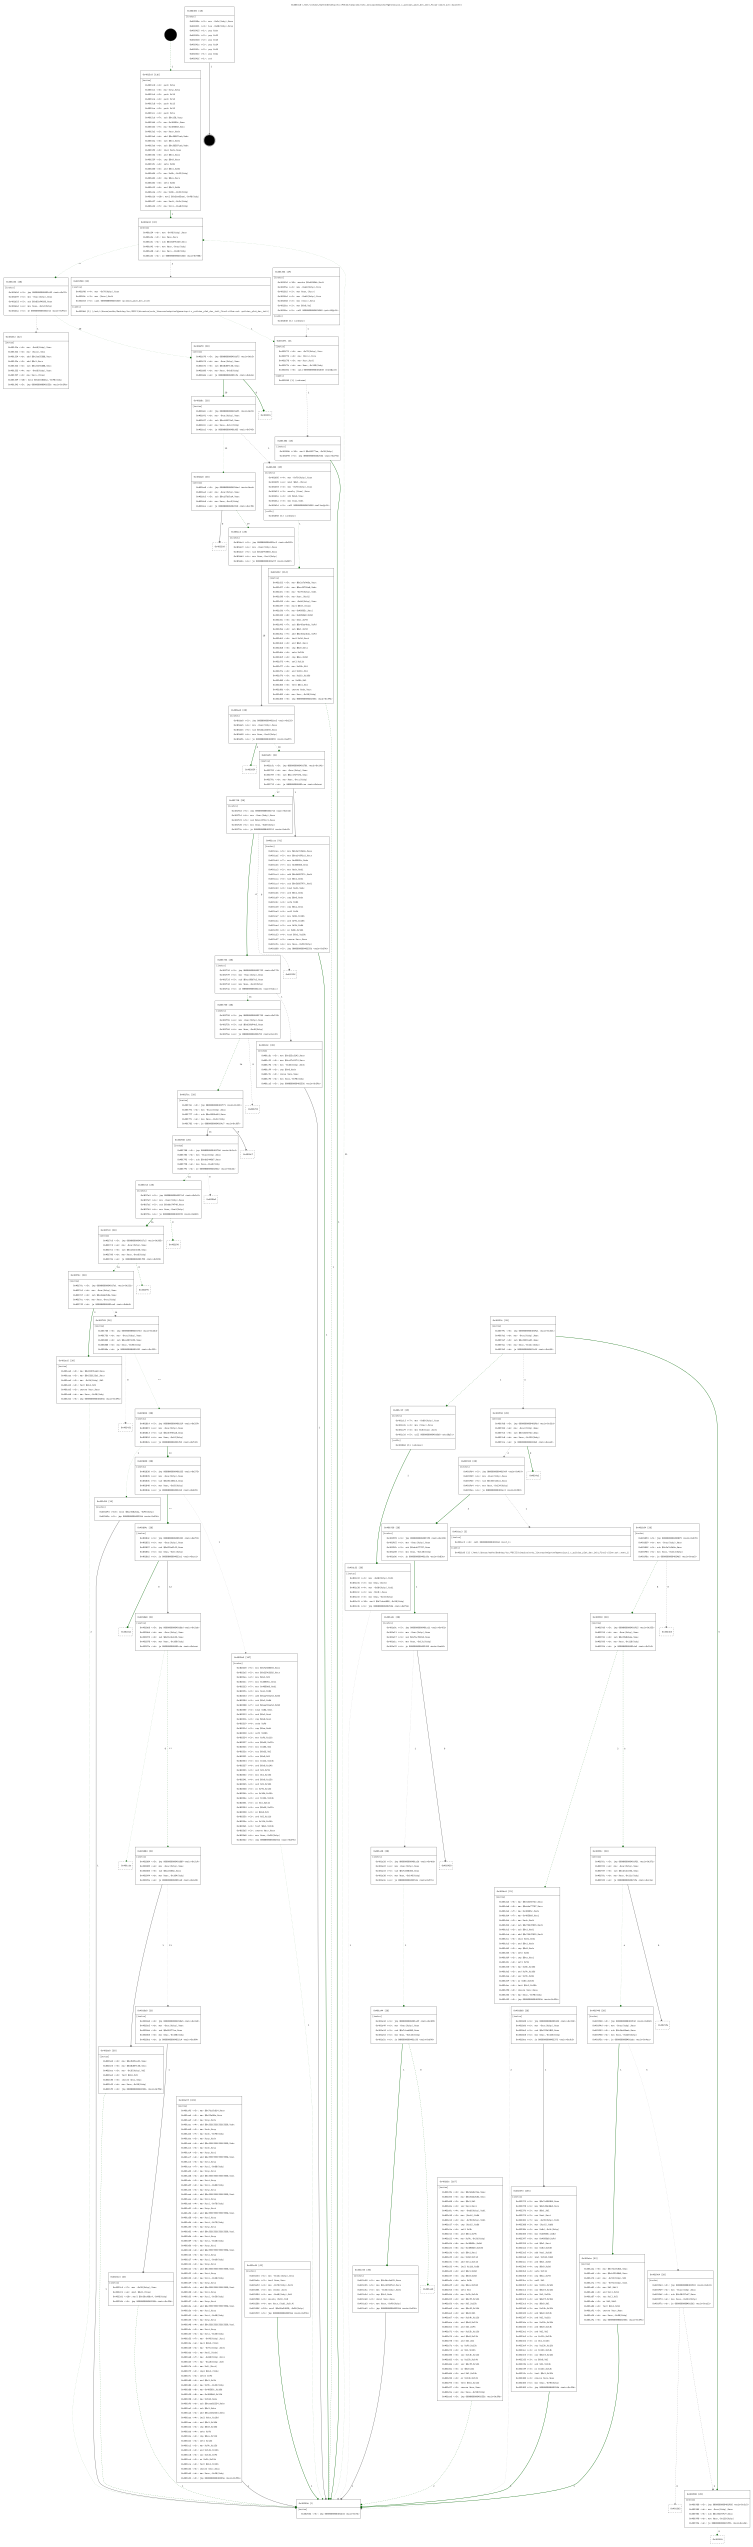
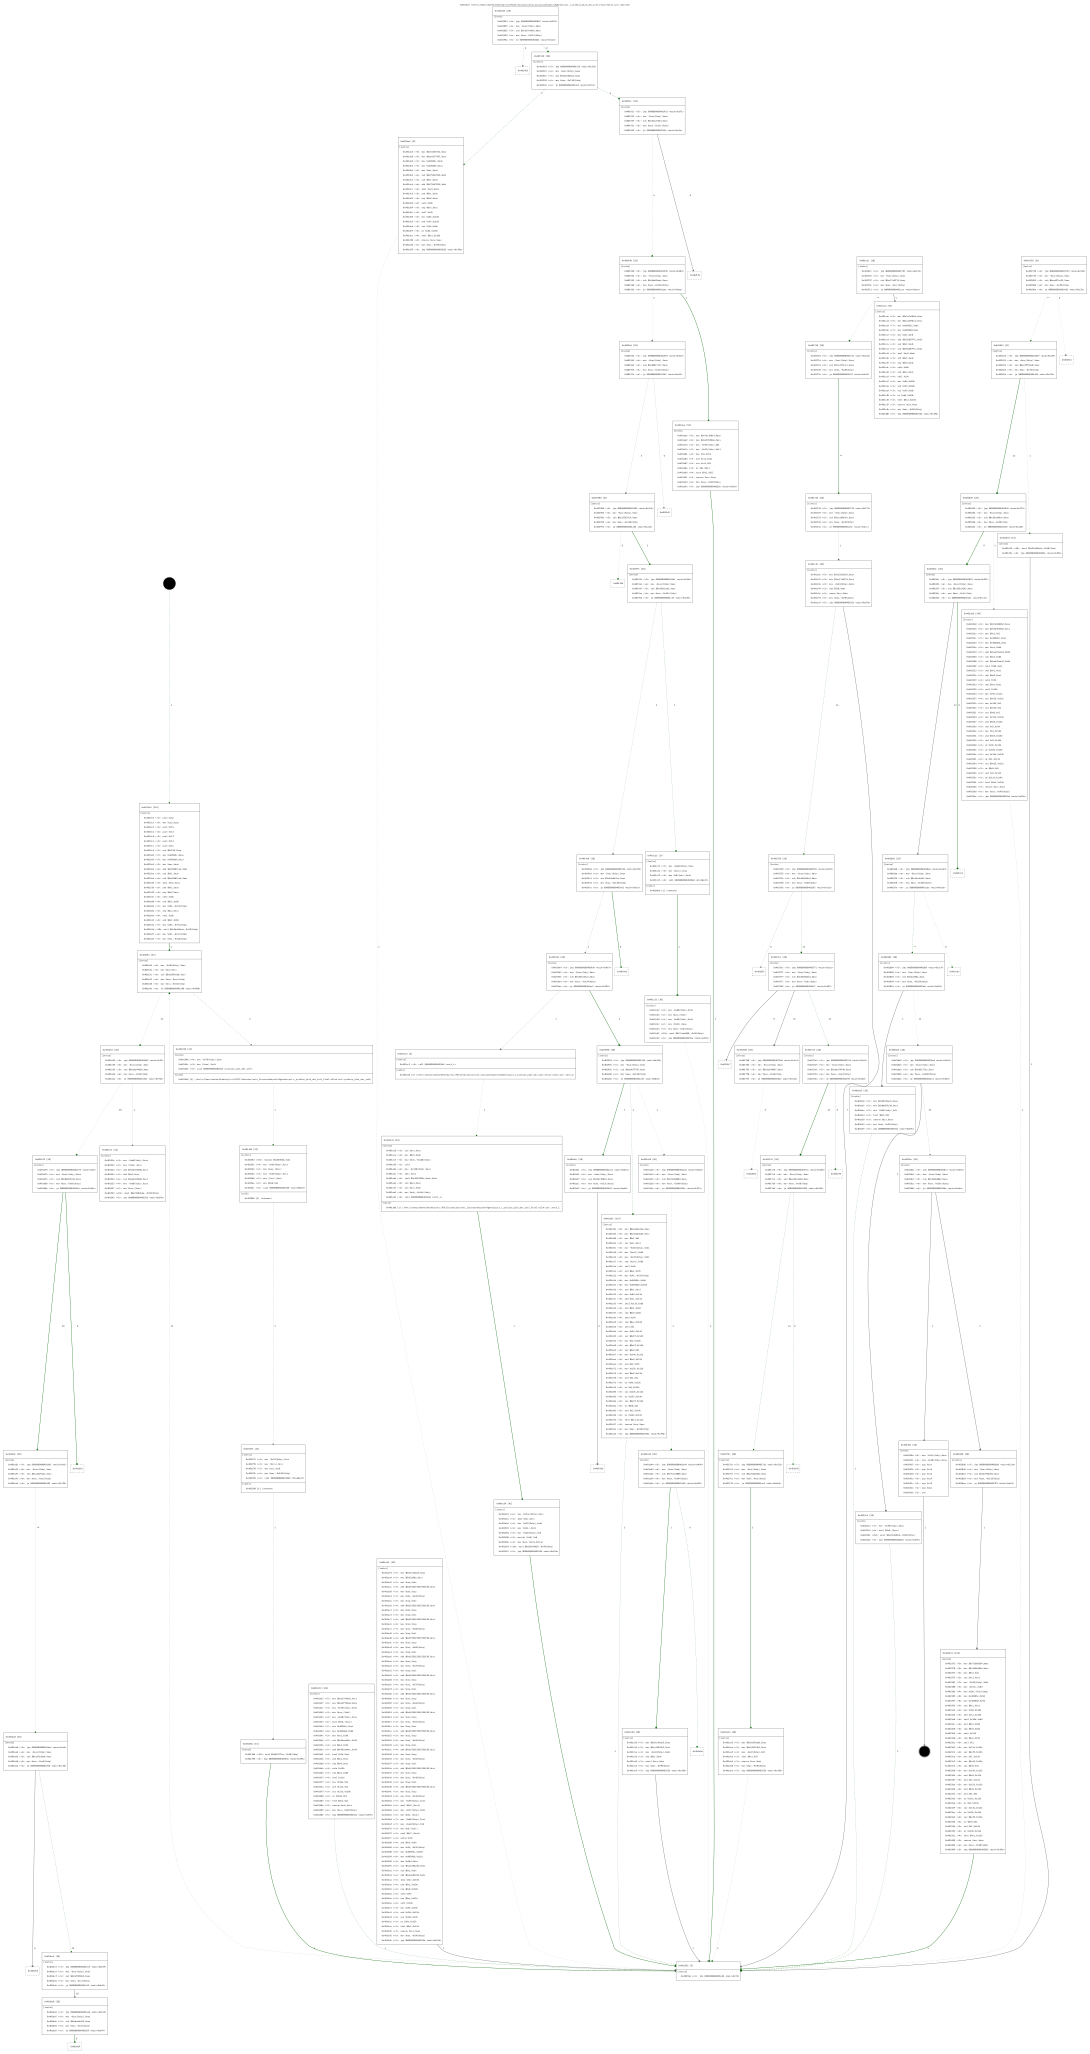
edge "0x401f48 [12]" -> "0x401f71 [21]": now "0x401f48 [12]" -> "0x401f54 [29]"
node "0x401d05 [29]": removed
edge "0x4016e0 [28]" -> "0x4016fc [28]": removed, label "18"
node "0x40219f": removed
edge "0x401734 [28]" -> "0x401750 [28]": now "0x401c8c [30]" -> "0x401750 [28]"
edge "0x4019f0 [28]" -> "0x401dfe [167]": added, label "2"
node "0x401ec8 [44]": added
node "0x4018bc [28]": added
edge "0x401788 [28]" -> "0x4017a4 [28]": now "0x40176c [28]" -> "0x4017a4 [28]"
edge "0x4017dc [28]" -> "0x4017f8 [28]": removed, label "14"
edge "0x401caa [91]" -> "0x402556 [5]": removed, label "1"
edge "0x401a0c [28]" -> "0x401a28 [28]": now "0x4019f0 [28]" -> "0x401a28 [28]"
edge "0x40199c [28]" -> "0x401980 [28]": reversed
